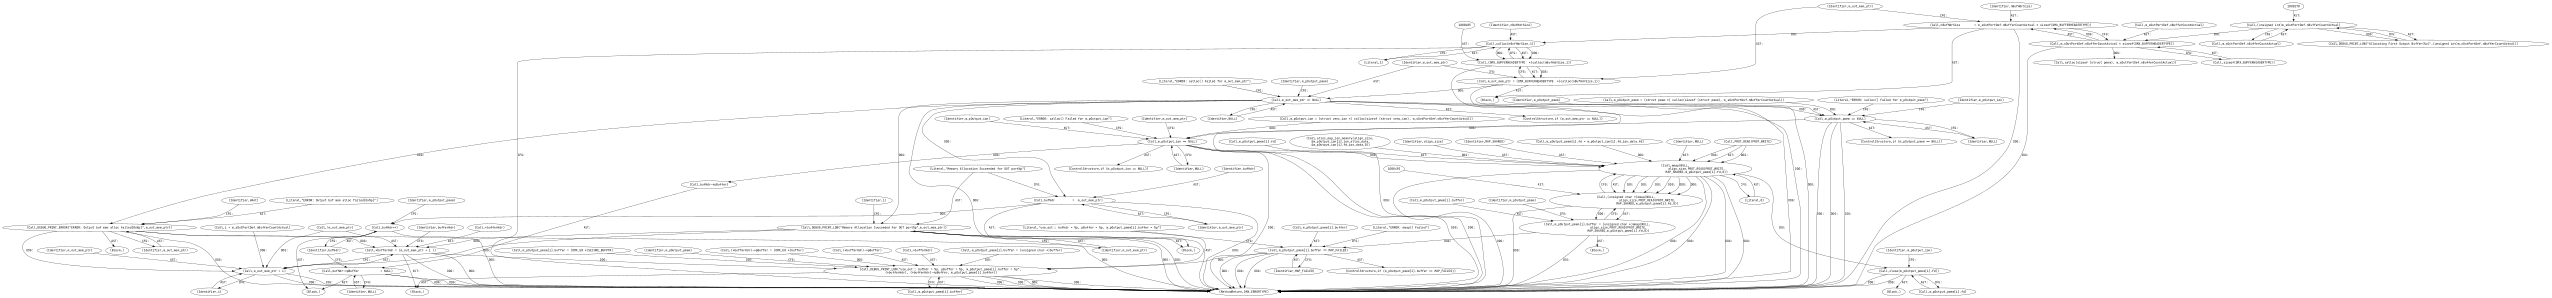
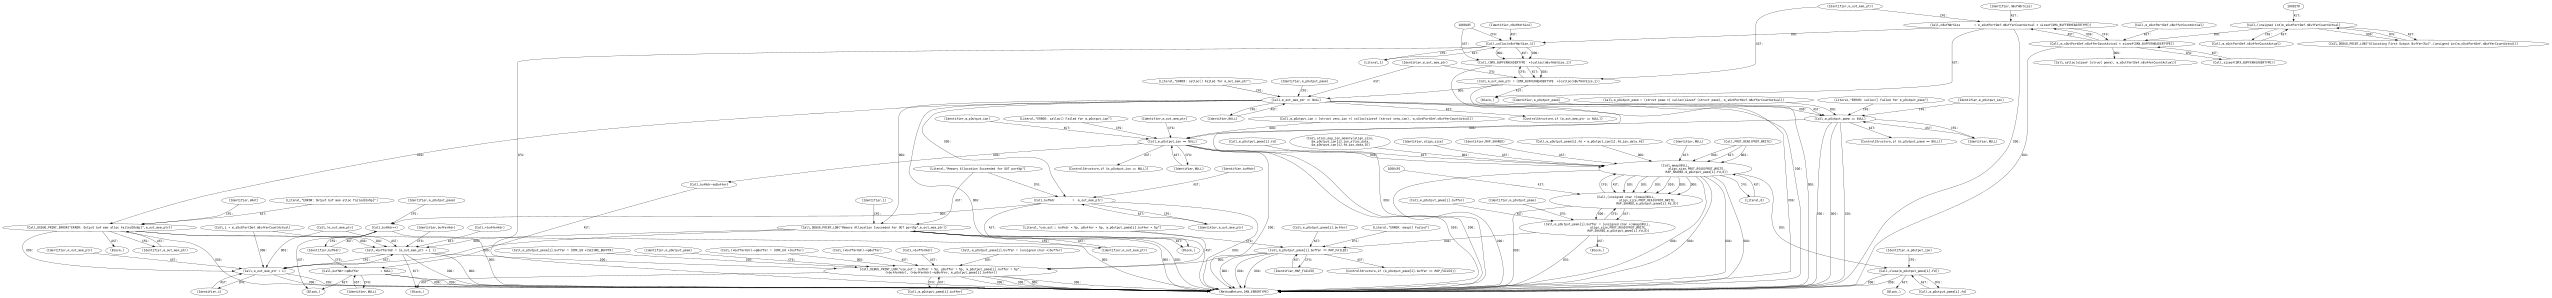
edge "(Call,(OMX_BUFFERHEADERTYPE  *)calloc(nBufHdrSize,1))" -> "(Call,calloc(nBufHdrSize,1))": now "1000185" -> "(Call,calloc(nBufHdrSize,1))"
edge "(Call,i < m_sOutPortDef.nBufferCountActual)" -> "(Call,*bufferHdr = (m_out_mem_ptr + i ))": added, label "DDG:"
